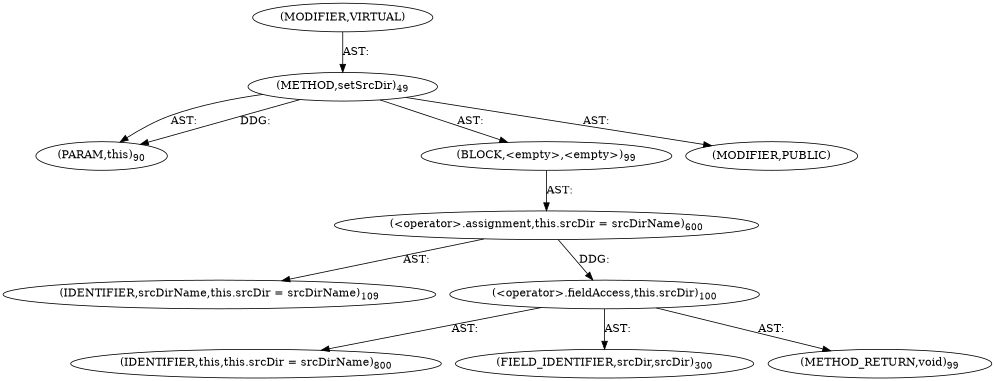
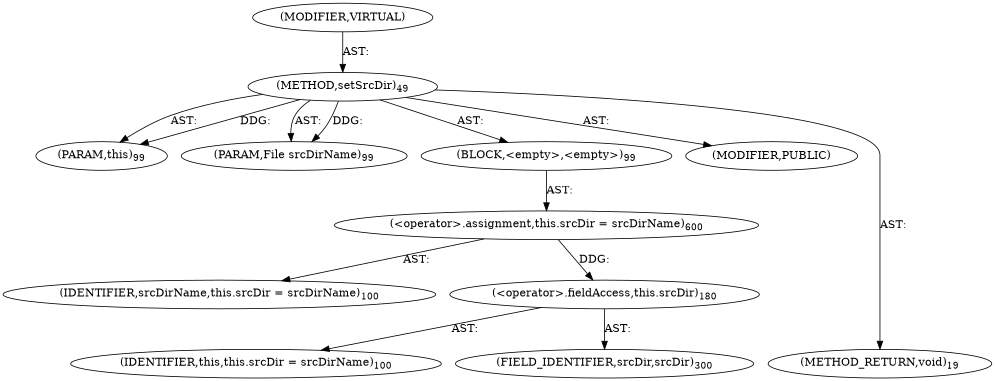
node "(PARAM,this)": text "90" -> "99"
node "(PARAM,File srcDirName)": added
node "(IDENTIFIER,srcDirName,this.srcDir = srcDirName)": text "109" -> "100"
node "(<operator>.fieldAccess,this.srcDir)": text "100" -> "180"
edge "(<operator>.fieldAccess,this.srcDir)" -> "(METHOD_RETURN,void)": now "(METHOD,setSrcDir)" -> "(METHOD_RETURN,void)"
node "(IDENTIFIER,this,this.srcDir = srcDirName)": text "800" -> "100"
node "(METHOD_RETURN,void)": text "99" -> "19"
